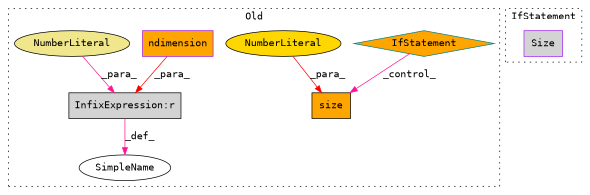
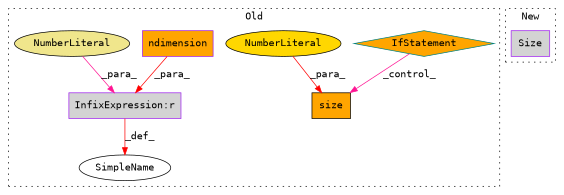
cluster "IfStatement": label "IfStatement" -> "New"
node "InfixExpression:r": color black -> purple
edge "InfixExpression:r" -> "SimpleName": color deeppink -> red
